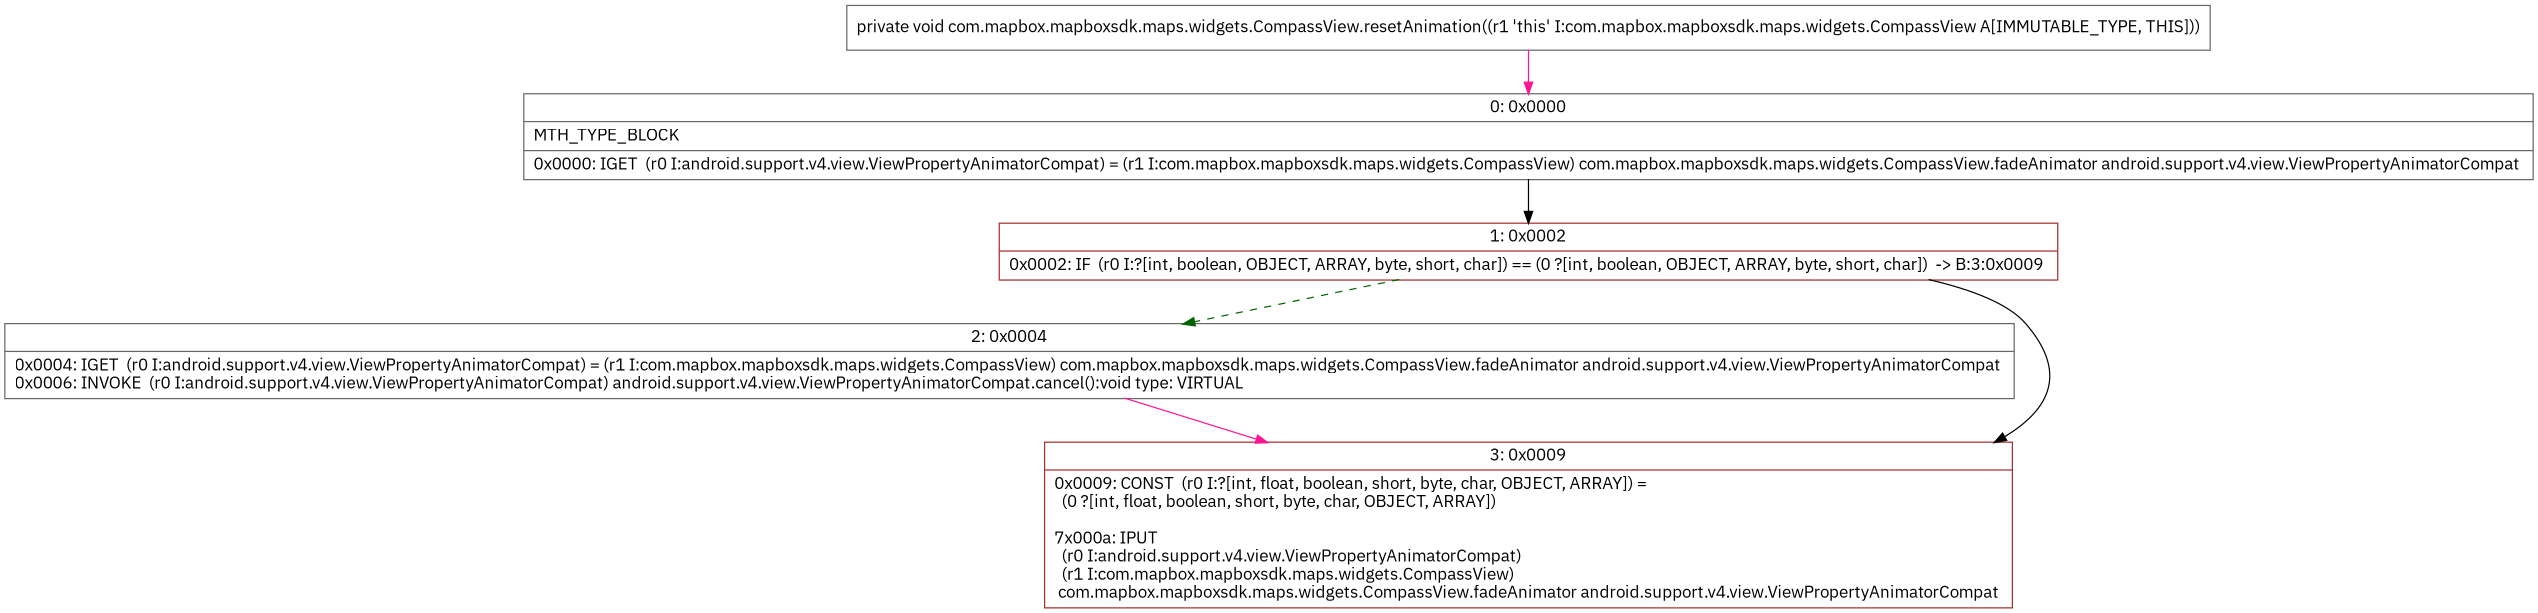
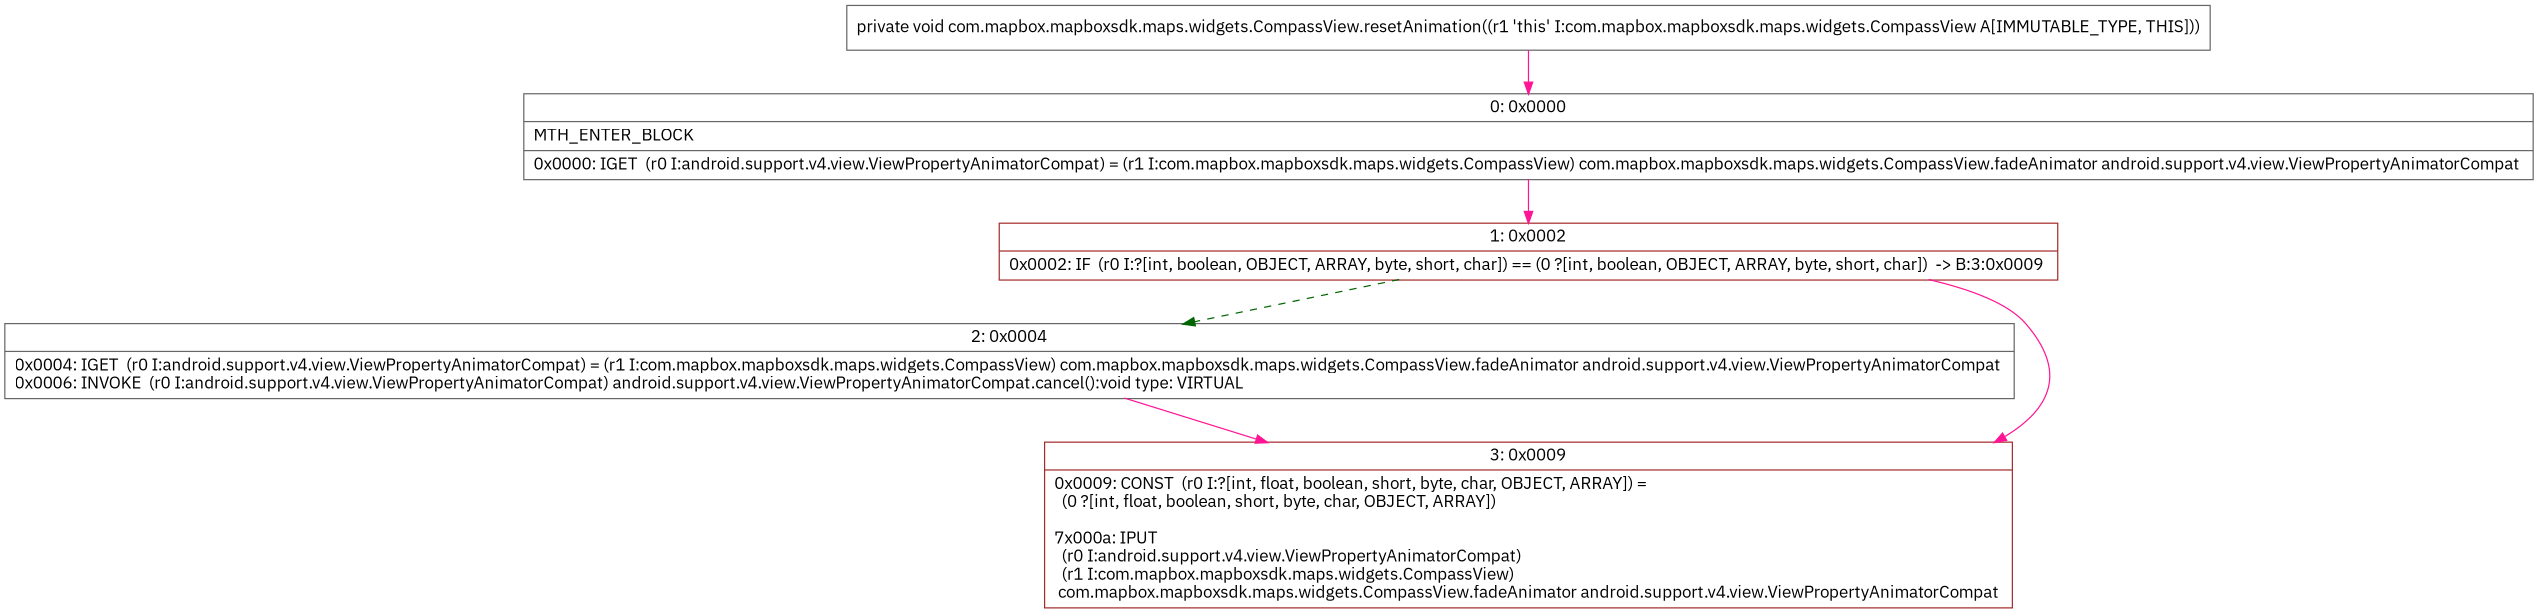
node "0: 0x0000": text "MTH_TYPE_BLOCK" -> "MTH_ENTER_BLOCK"
edge "0: 0x0000" -> "1: 0x0002": color black -> deeppink
edge "1: 0x0002" -> "3: 0x0009": color black -> deeppink
